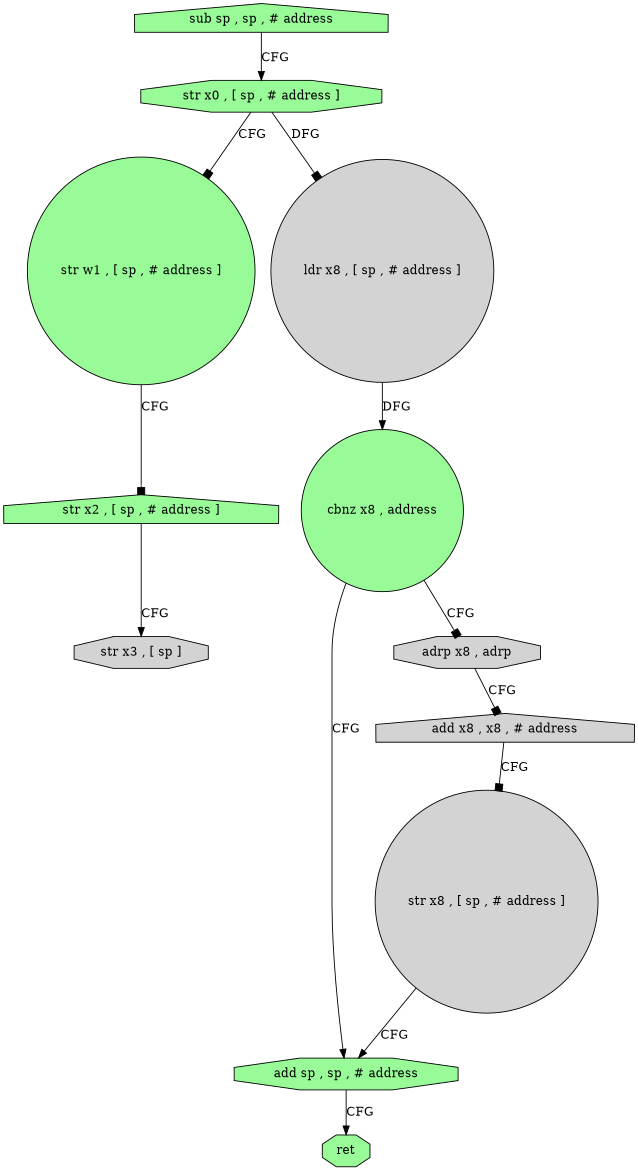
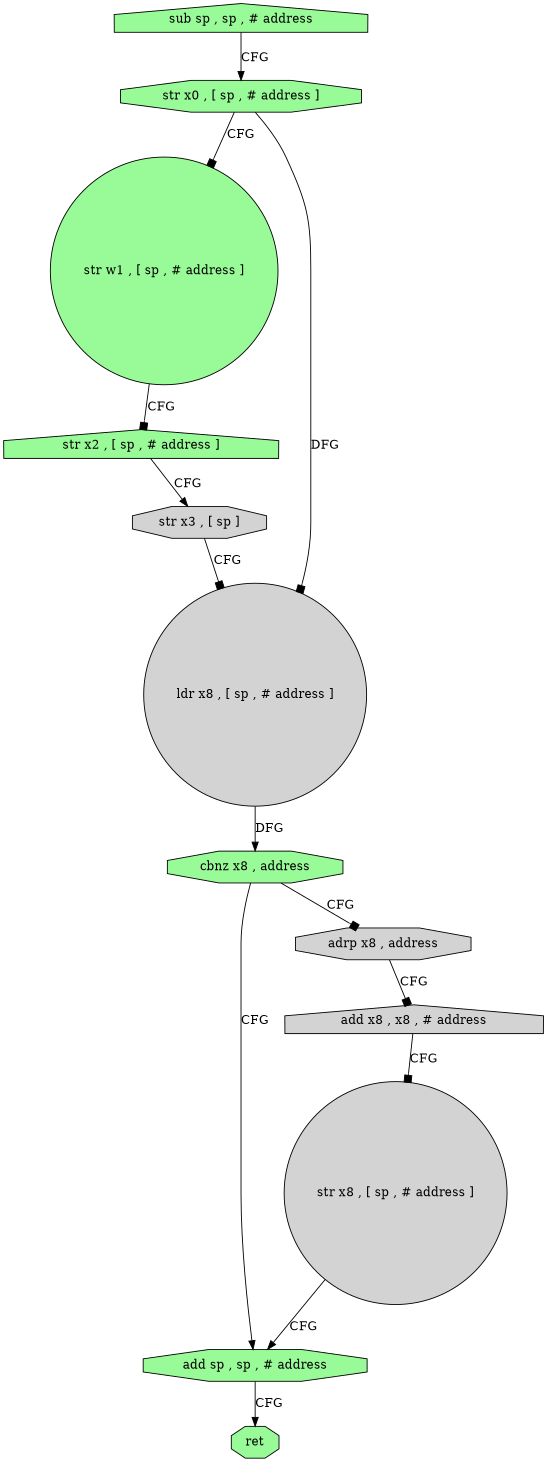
node "cbnz x8 , address": shape circle -> octagon
edge "str x3 , [ sp ]" -> "ldr x8 , [ sp , # address ]": added, label "CFG"
node "adrp x8 , adrp": label "adrp x8 , adrp" -> "adrp x8 , address"
